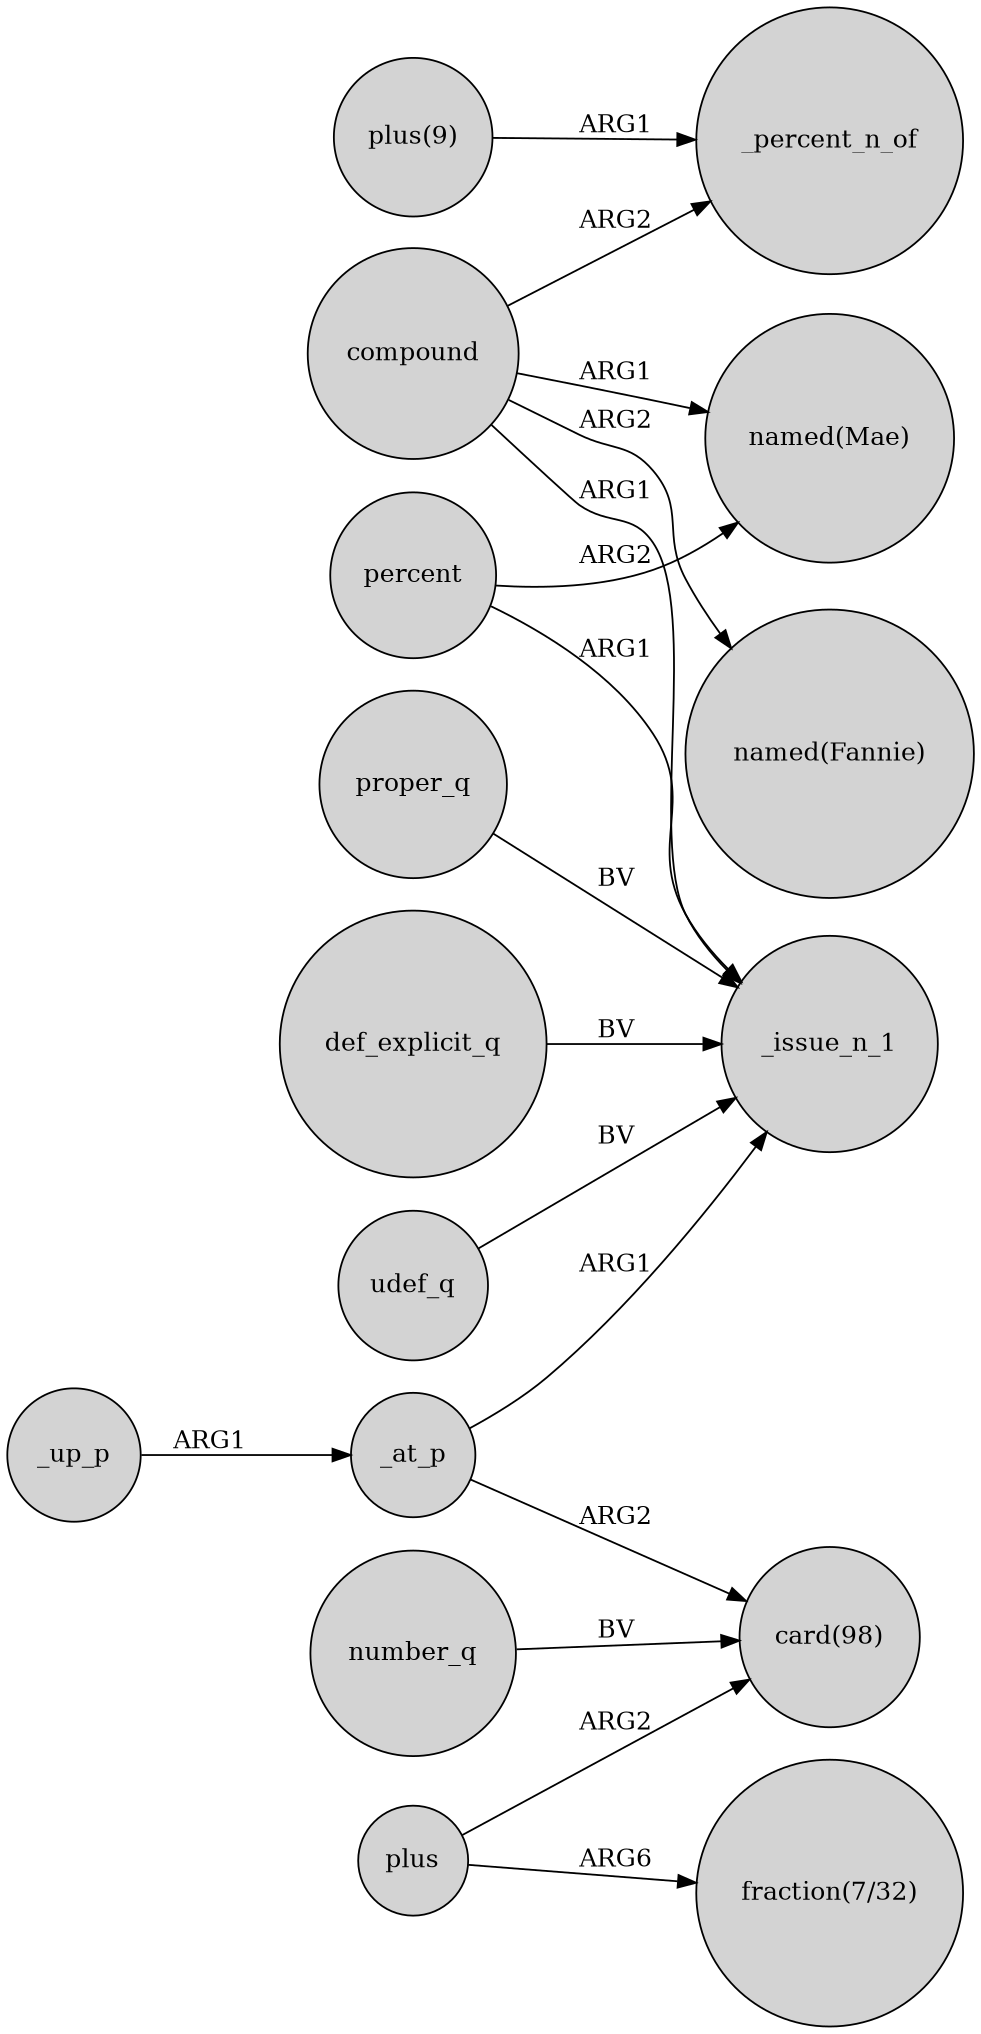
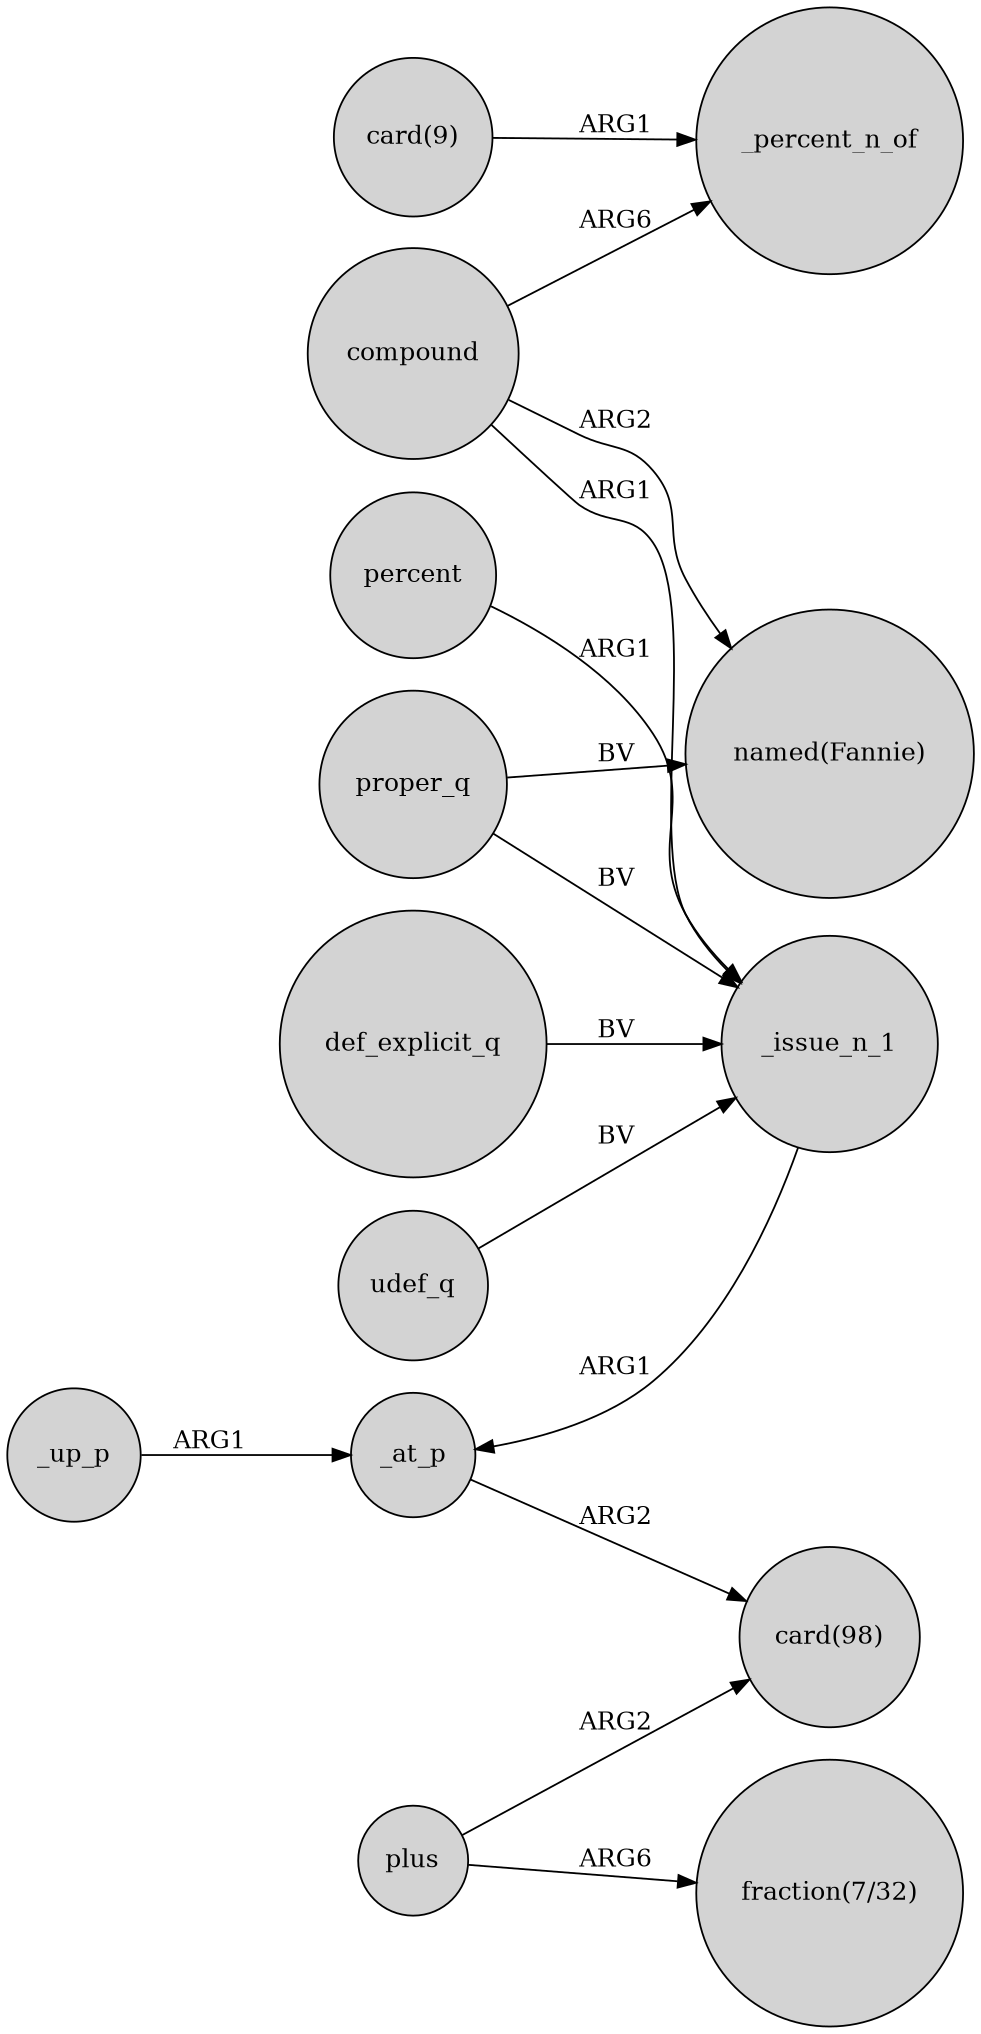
node "plus(9)": label "plus(9)" -> "card(9)"
edge "compound" -> "_percent_n_of": label "ARG2" -> "ARG6"
node "named(Mae)": removed
edge "proper_q" -> "named(Fannie)": added, label "BV"
edge "_at_p" -> "_issue_n_1": reversed
node "number_q": removed
